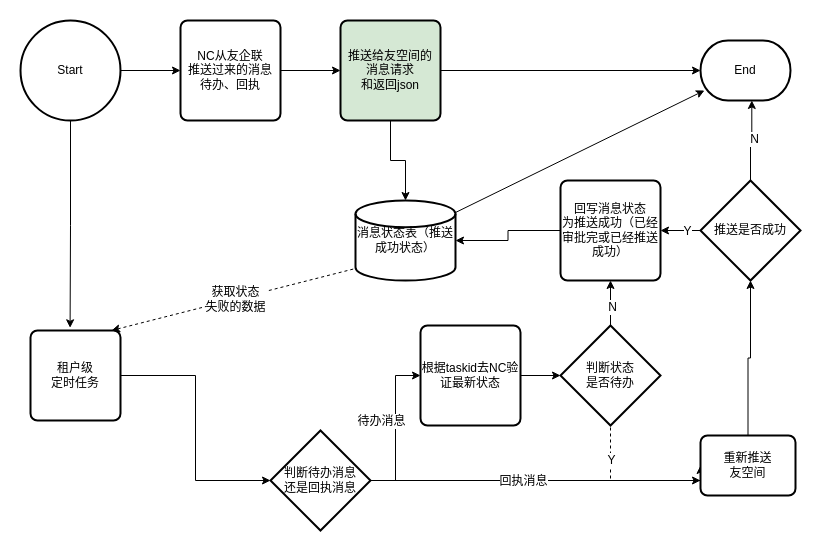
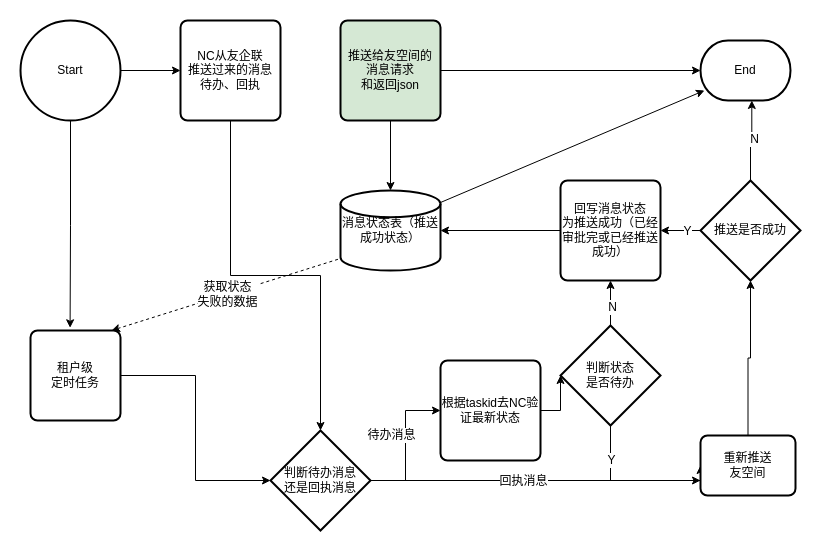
edge "NC从友企联 推送过来的消息 待办、回执" -> "推送给友空间的 消息请求 和返回json": now "NC从友企联 推送过来的消息 待办、回执" -> "判断待办消息 还是回执消息"
node "消息状态表（推送成功状态）": moved (406, 241) -> (391, 231)
node "根据taskid去NC验证最新状态": moved (471, 376) -> (491, 411)
edge "判断状态 是否待办" -> "重新推送 友空间": style dashed -> solid
